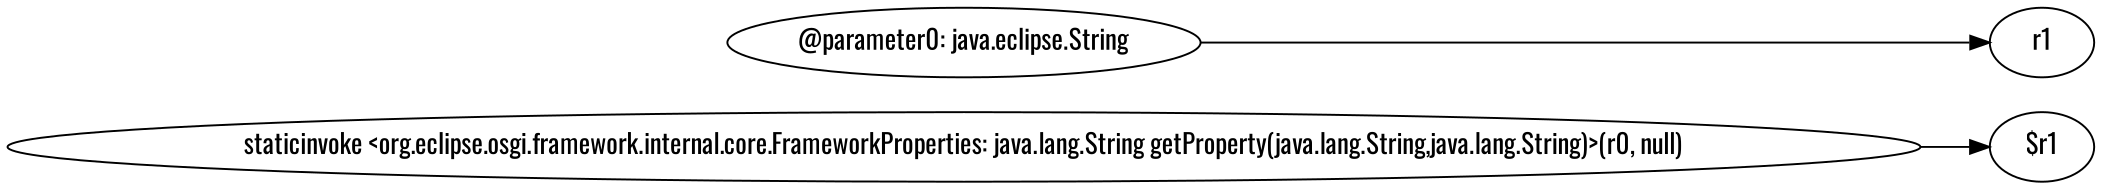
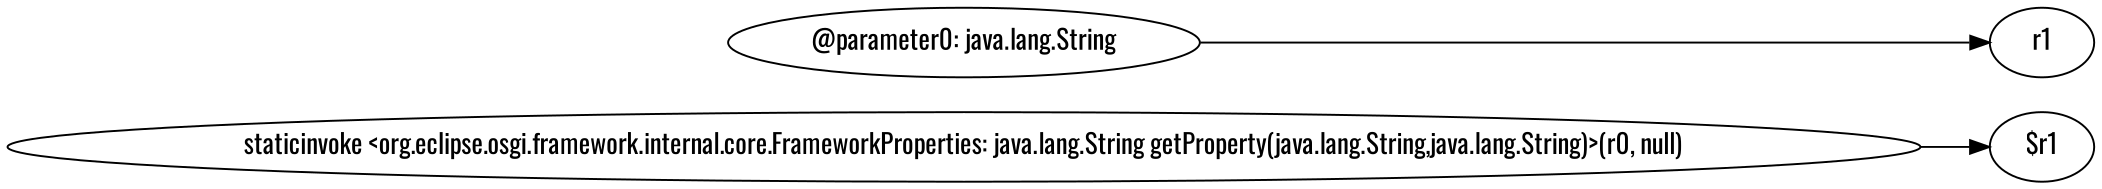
node "@parameter0: java.eclipse.String": label "@parameter0: java.eclipse.String" -> "@parameter0: java.lang.String"
